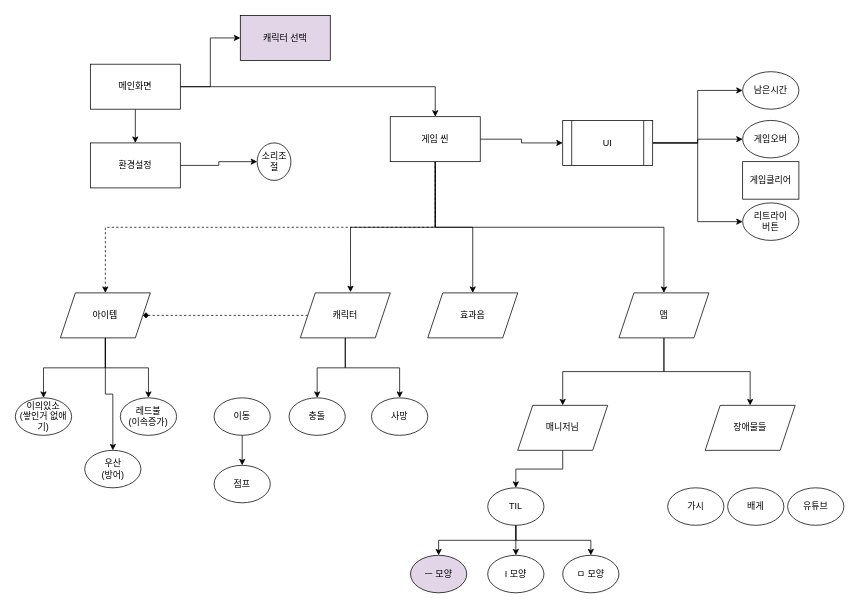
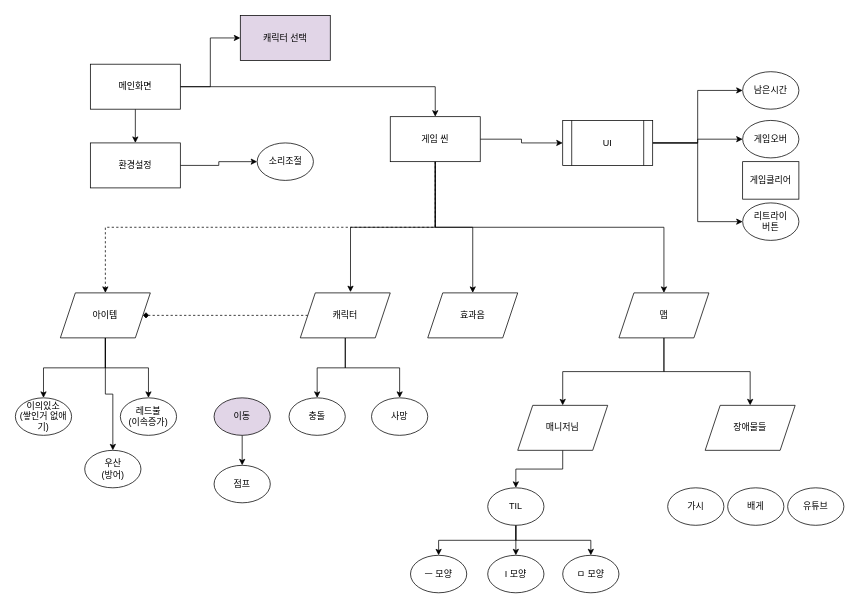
node "소리조절": size 34x38 -> 56x38
node "이동": fillcolor #ffffff -> #e1d5e7
node "ㅡ 모양": fillcolor #e1d5e7 -> #ffffff
